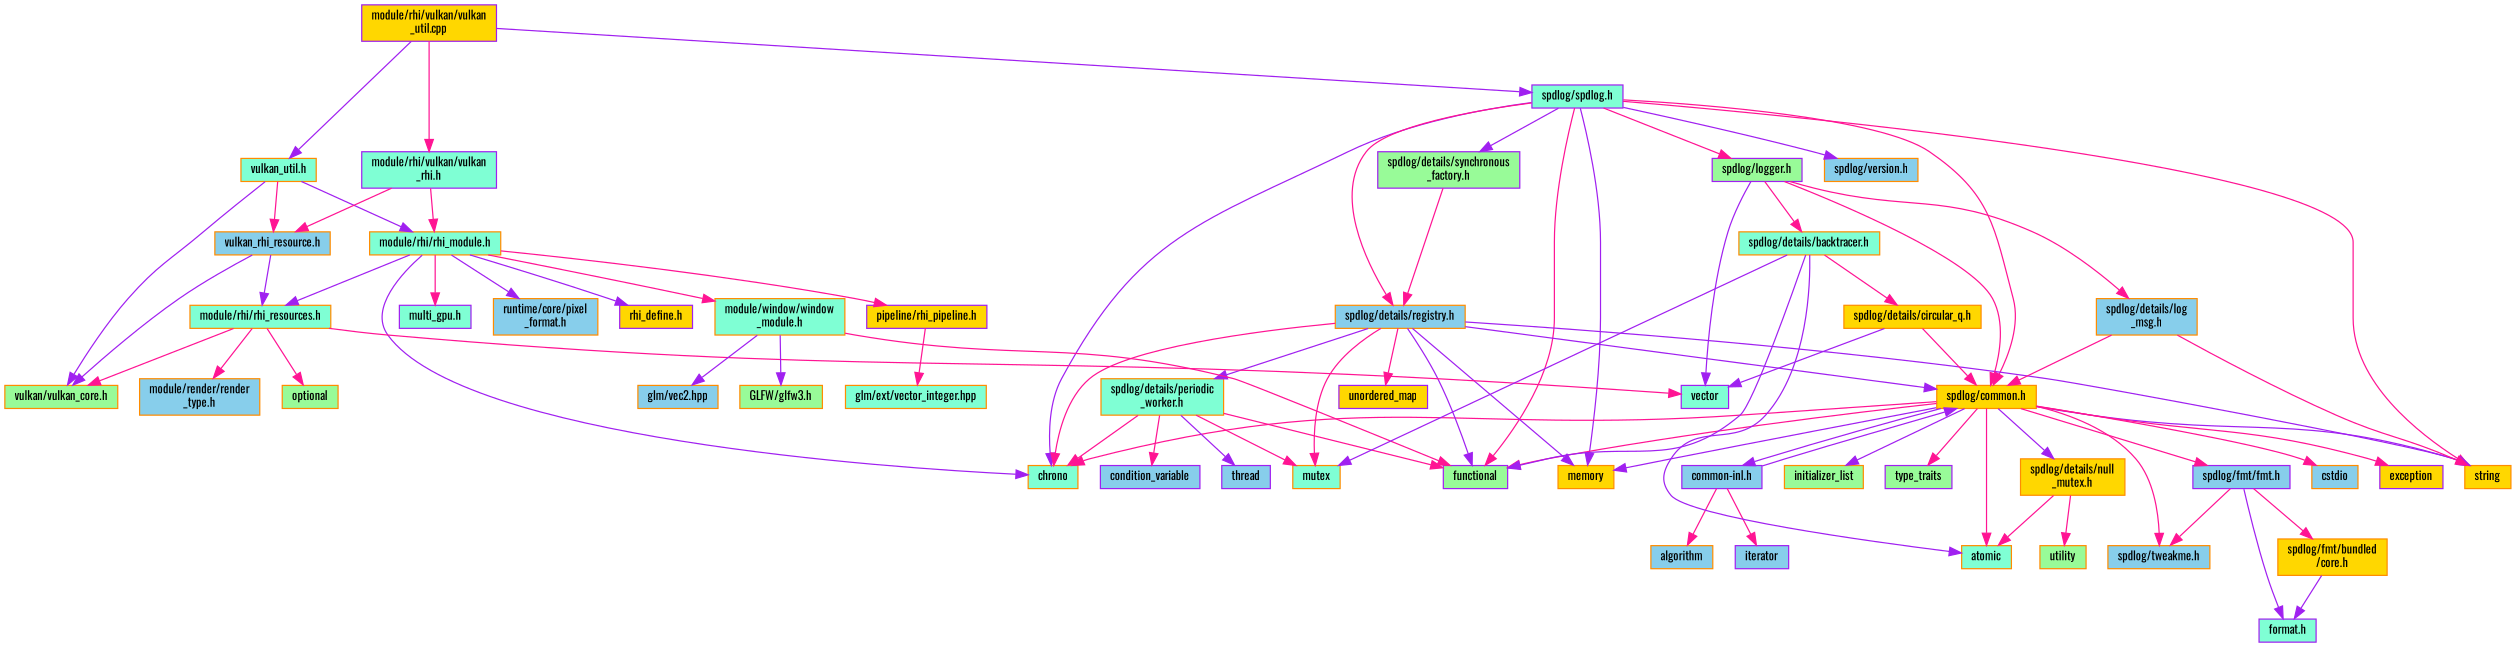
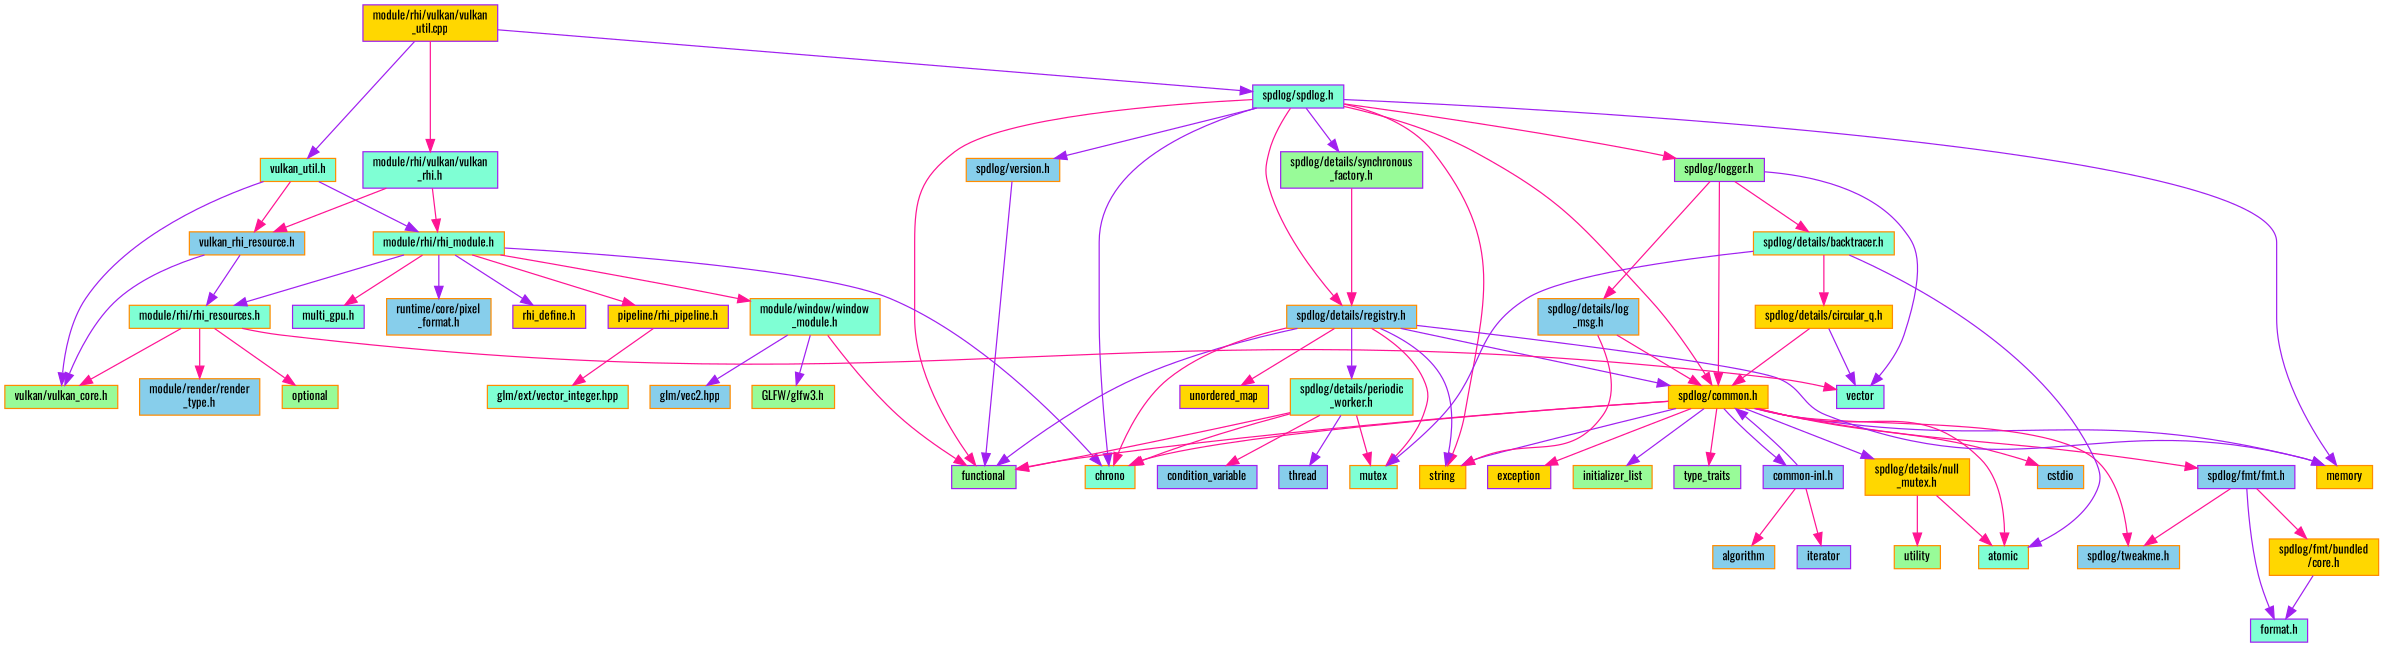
edge "spdlog/details/backtracer.h" -> "functional": now "spdlog/version.h" -> "functional"
